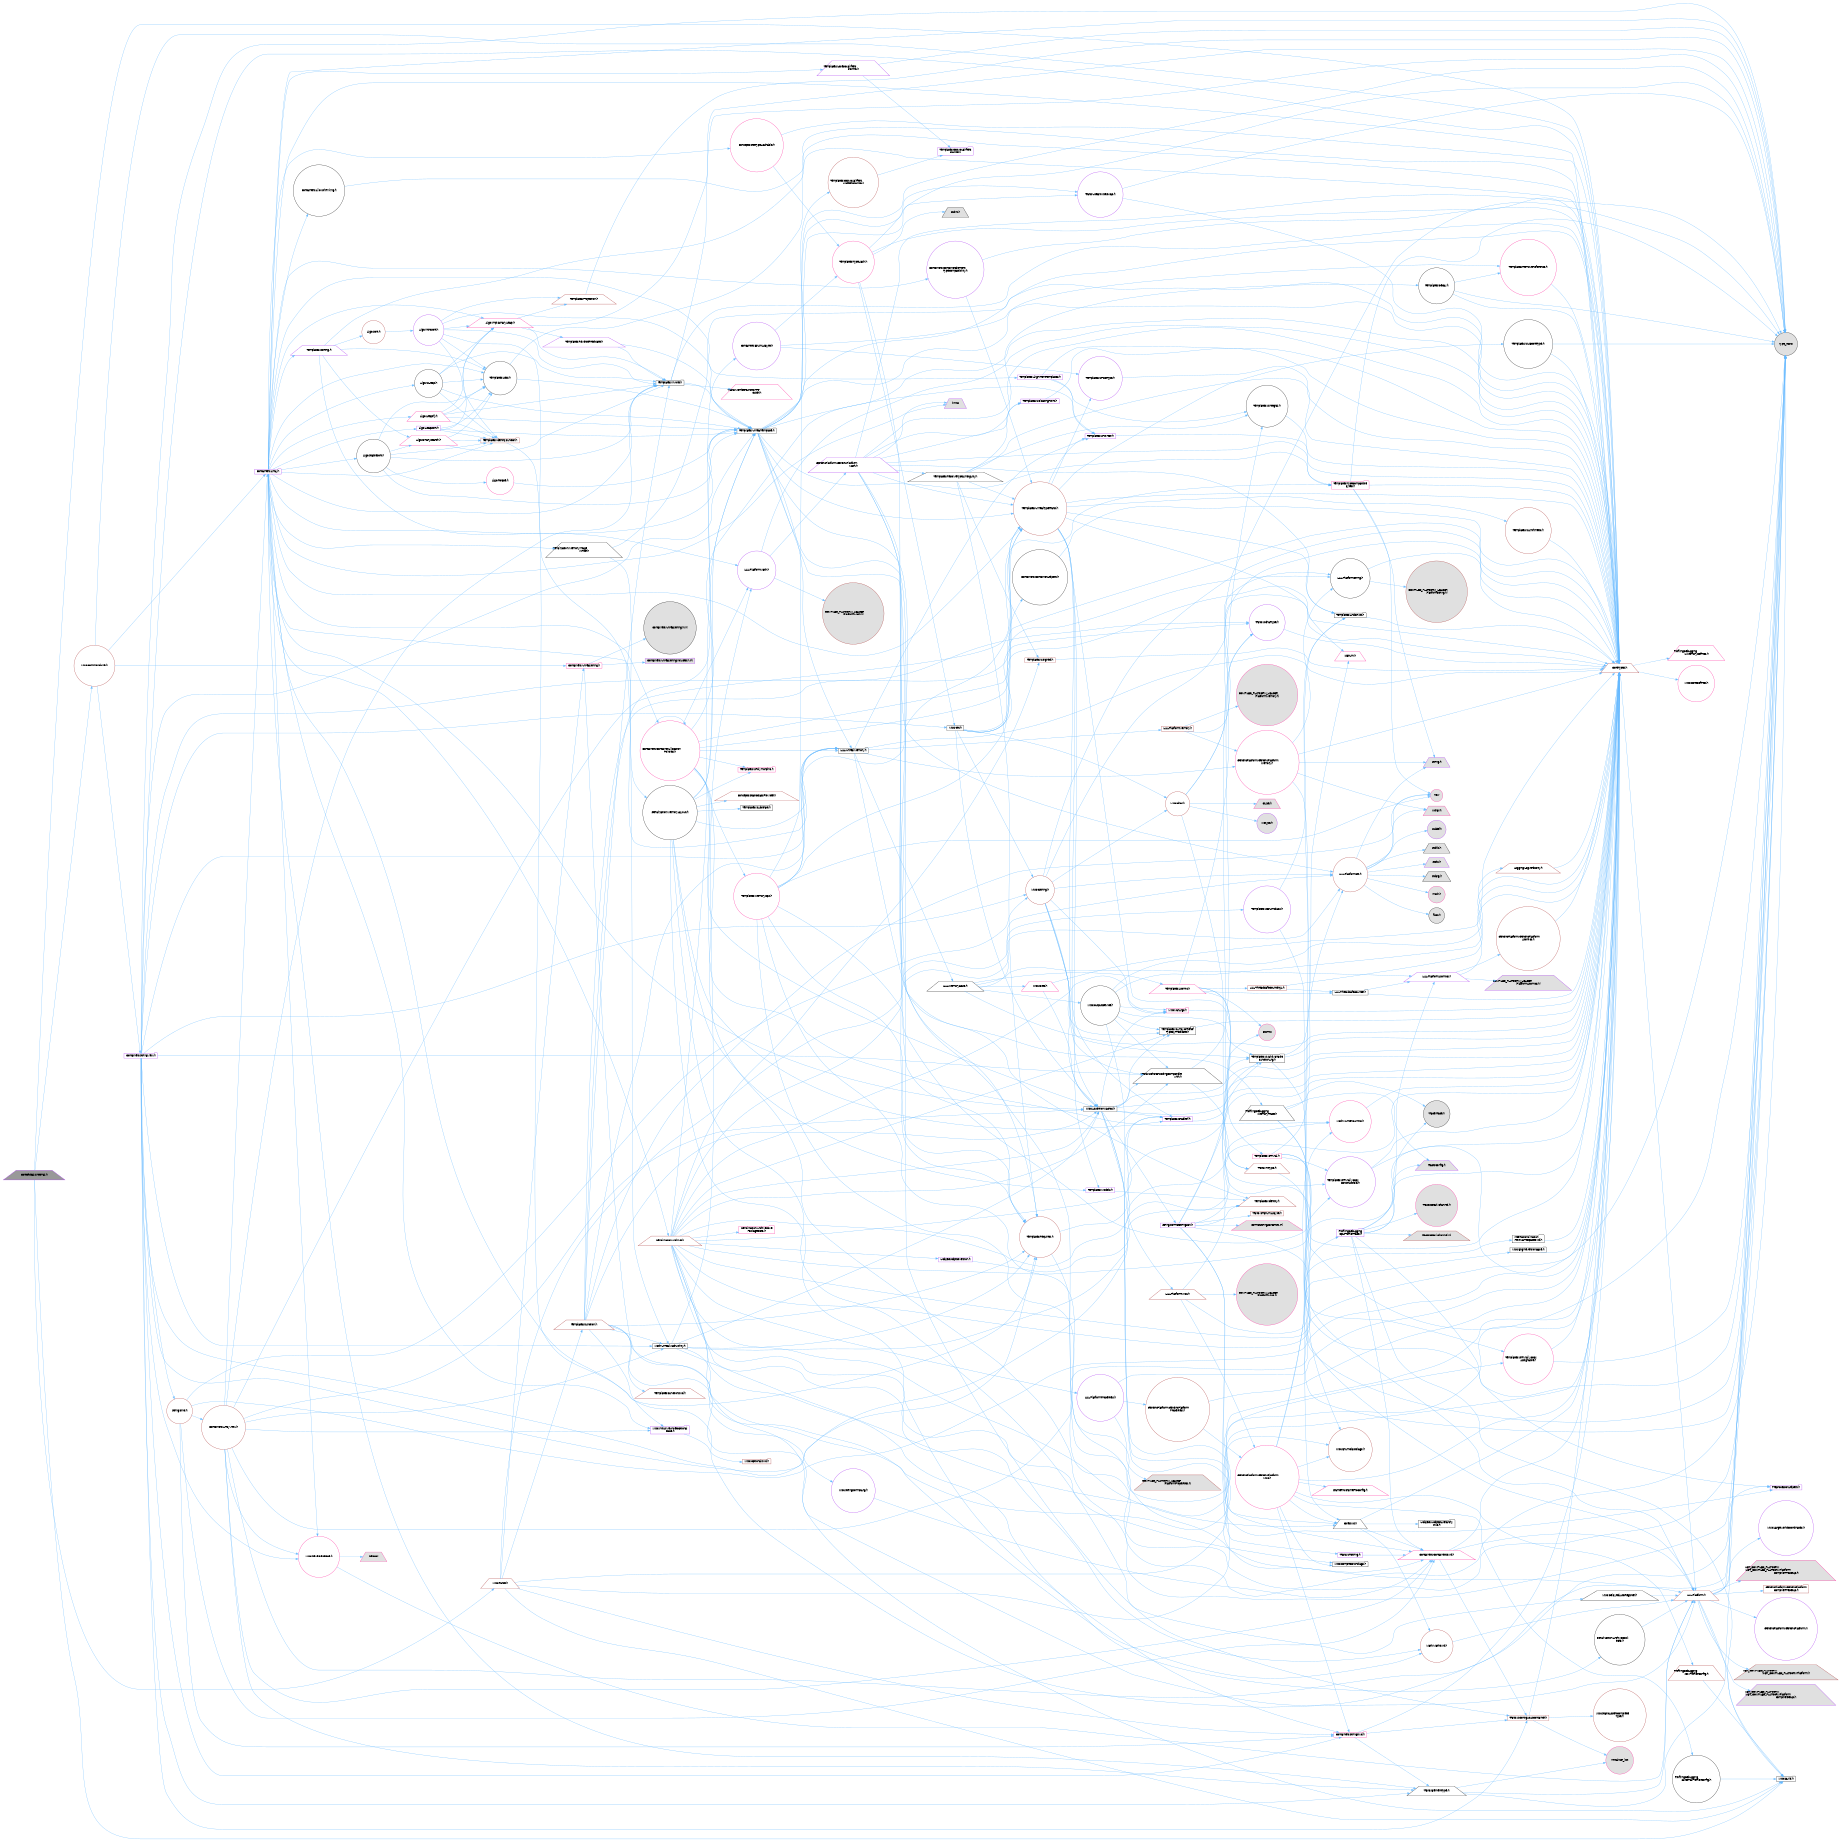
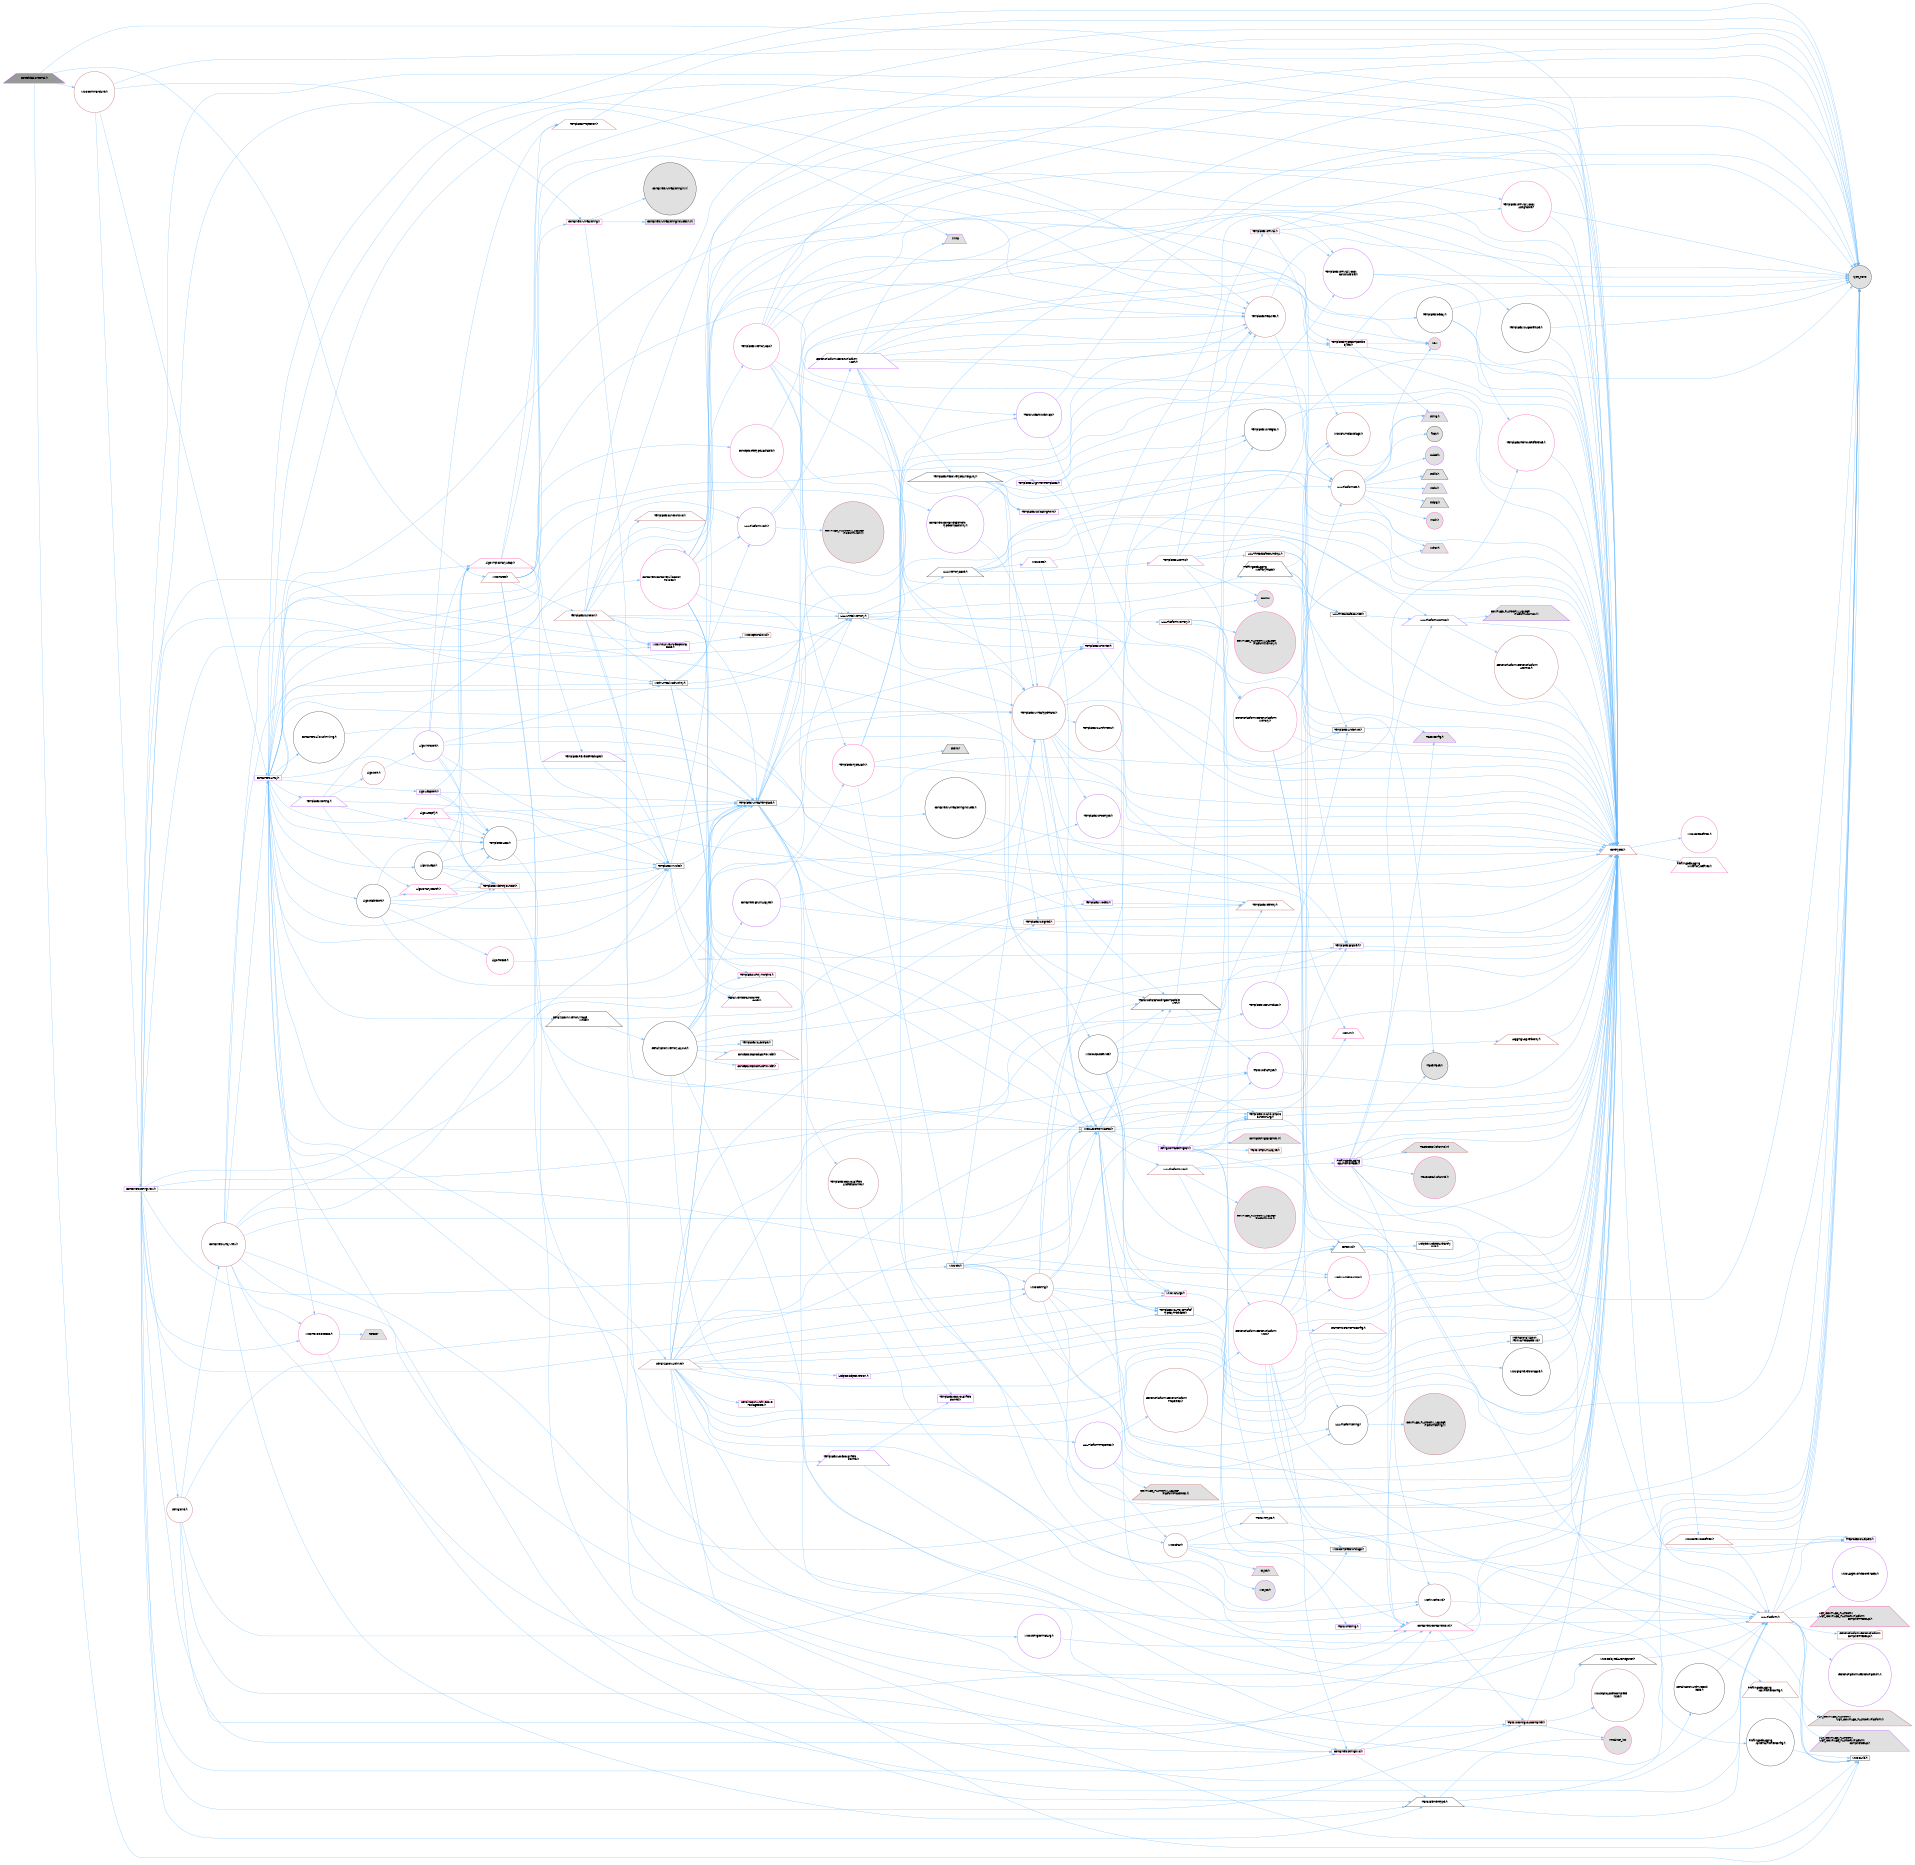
node "Containers/ContainerHelpers.h": label "Containers/ContainerHelpers.h" -> "Containers/UnrealStringIncludes.h"
edge "String/FormatStringSan.h" -> "Templates/Requires.h": added
node "Concepts/StaticStructProvider.h": added
node "Misc/EngineVersionBase.h": shape folder -> circle
node "Misc/CoreMiscDefines.h": added
